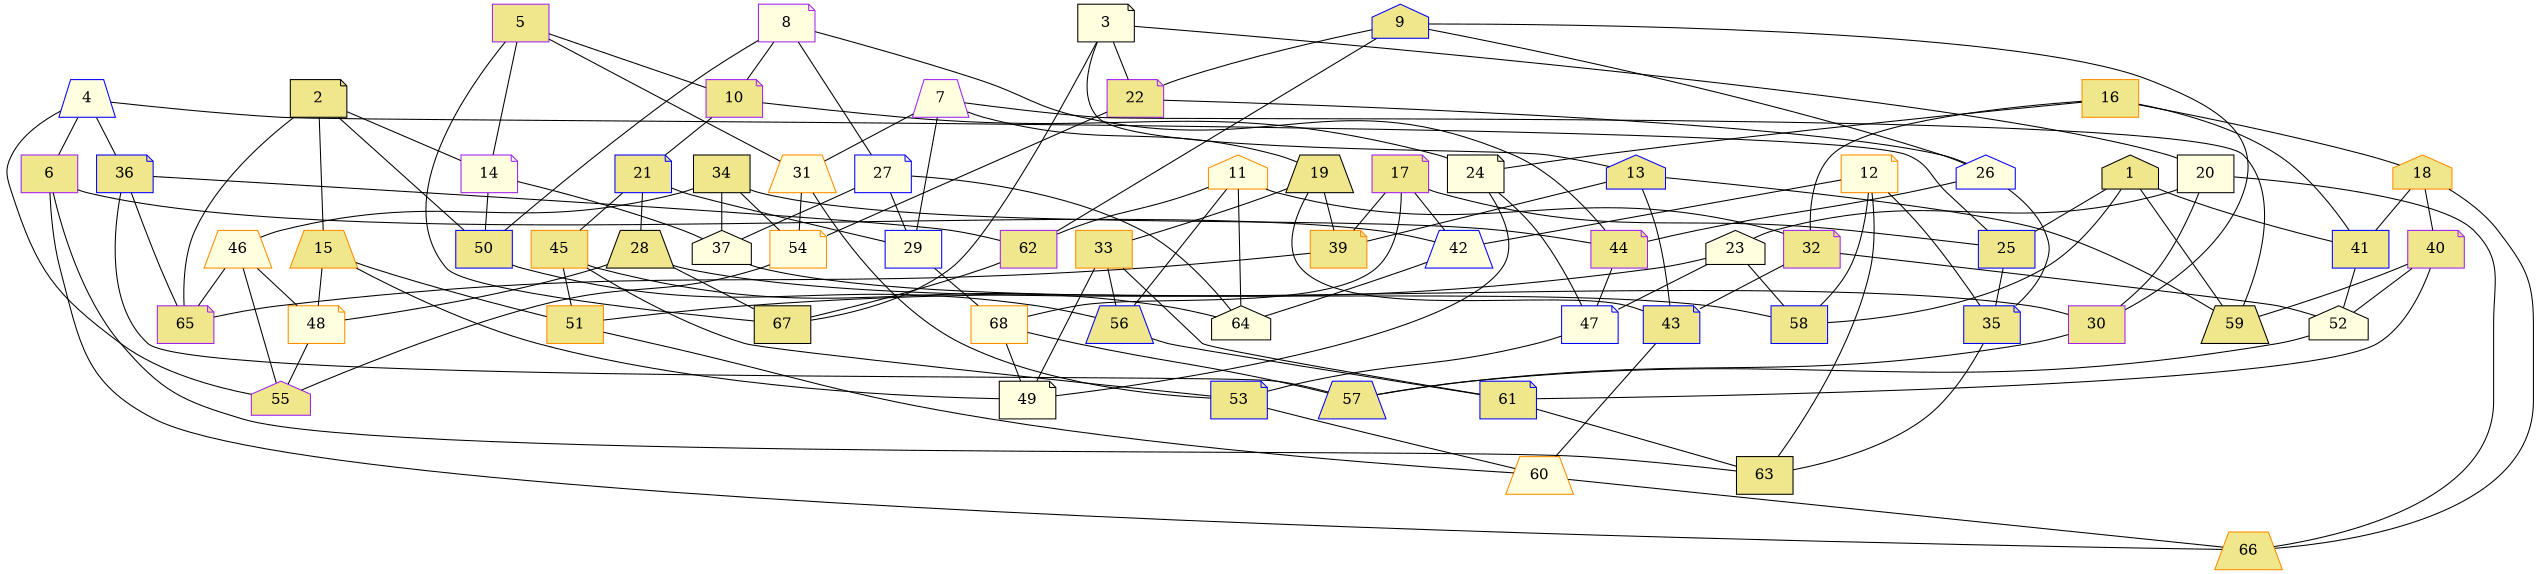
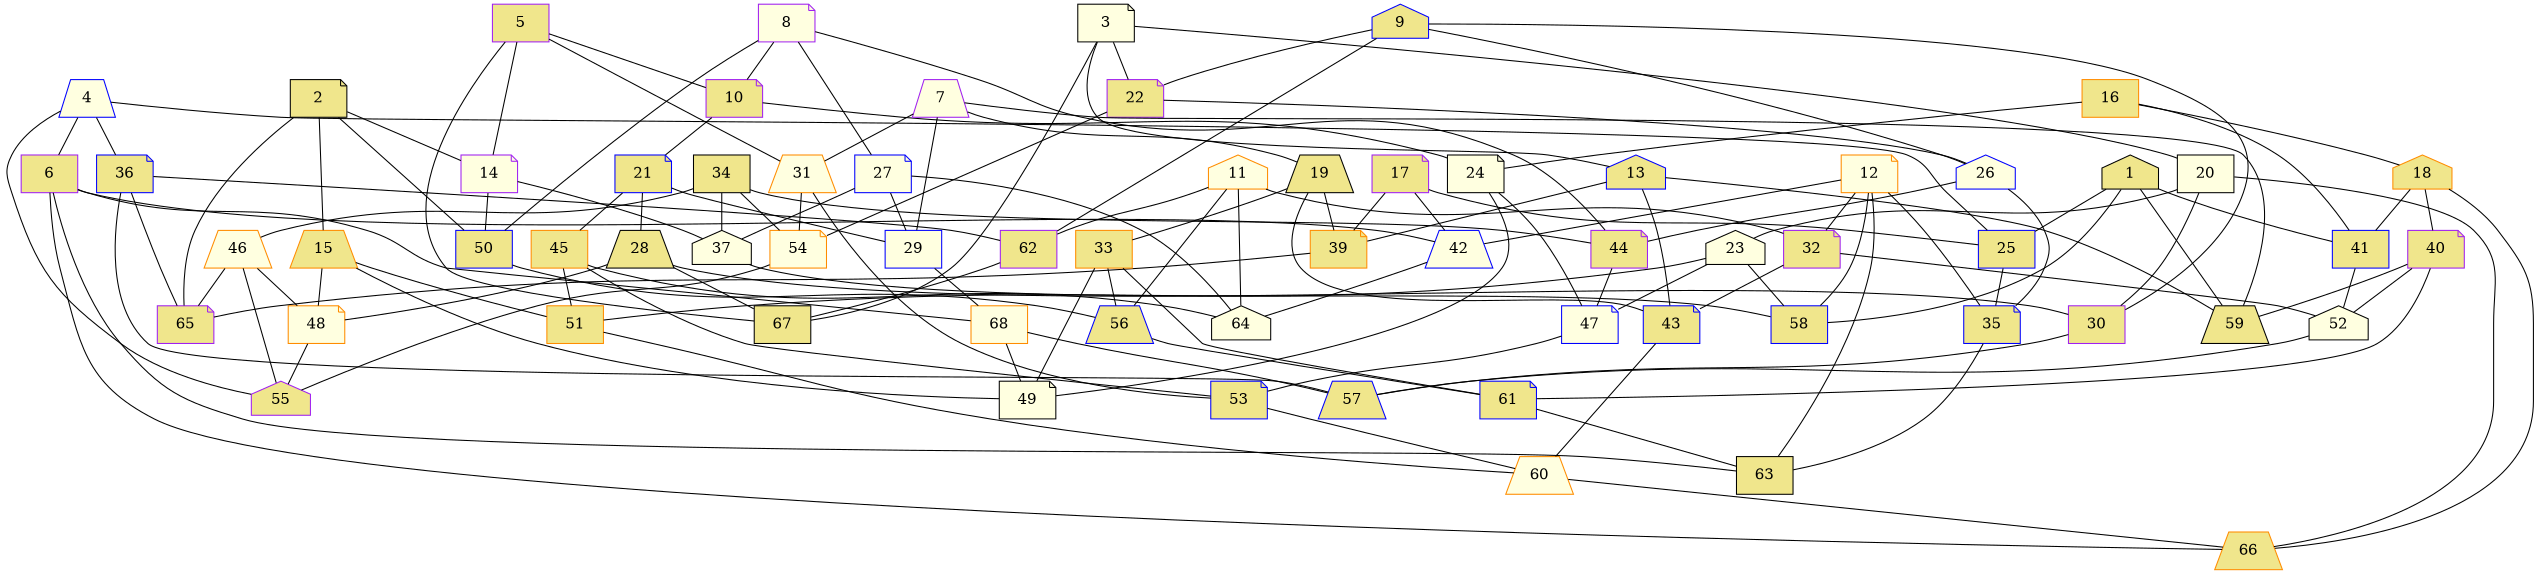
edge "16" -- "32": now "12" -- "32"
edge "17" -- "68": now "6" -- "68"
